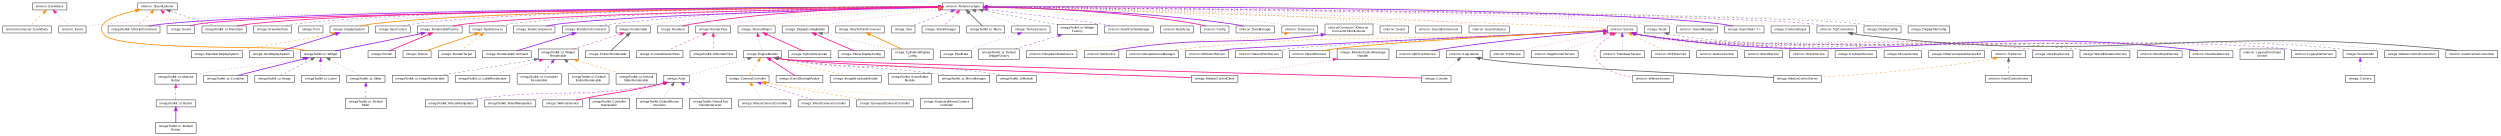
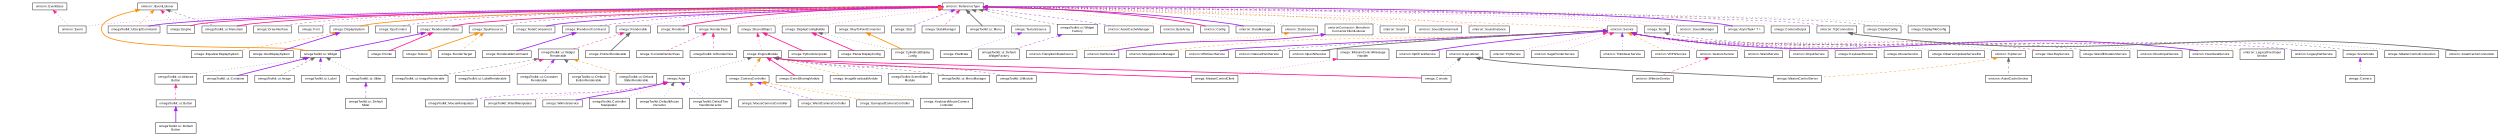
node "omicronConnector::EventData": removed
node "omega::Sound": label "omega::Sound" -> "omega::Engine"
node "omicronConnector::IOmicron ConnectorClientListener": label "omicronConnector::IOmicron ConnectorClientListener" -> "omicronConnector::MenuItem ConnectorClientListener"
edge "omicron::OpenNIService" -> "omicron::Service": color darkorange -> gray40
edge "omicron::WiimoteService" -> "omicron::Service": now "omicron::WiimoteService" -> "omicron::GestureService"
edge "omega::WiimoteService" -> "omega::Actor": color deeppink -> purple
